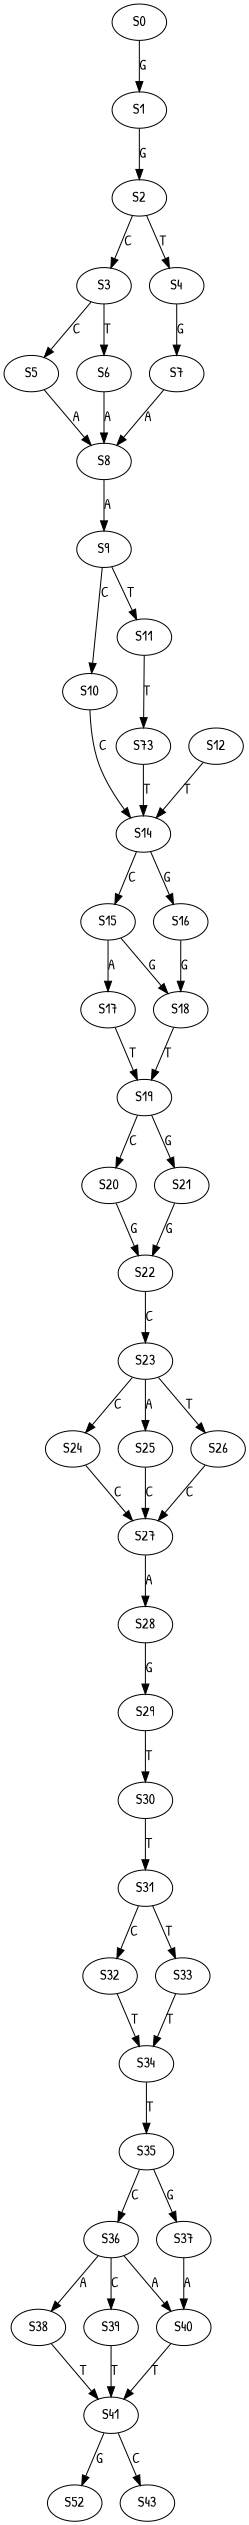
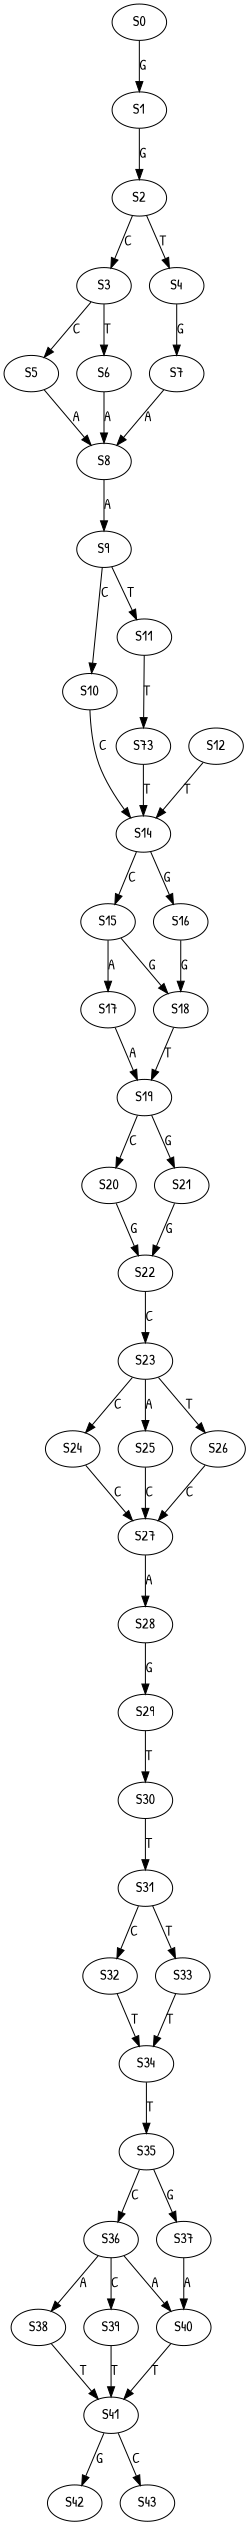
edge "S17" -> "S19": label "T" -> "A"
node "S52": label "S52" -> "S42"
